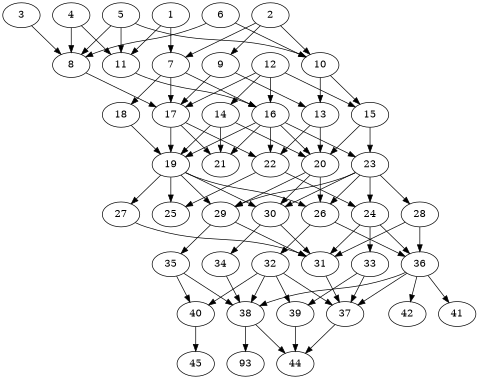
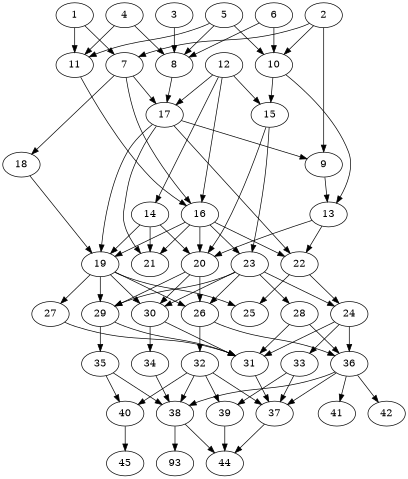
edge "9" -> "17": reversed
